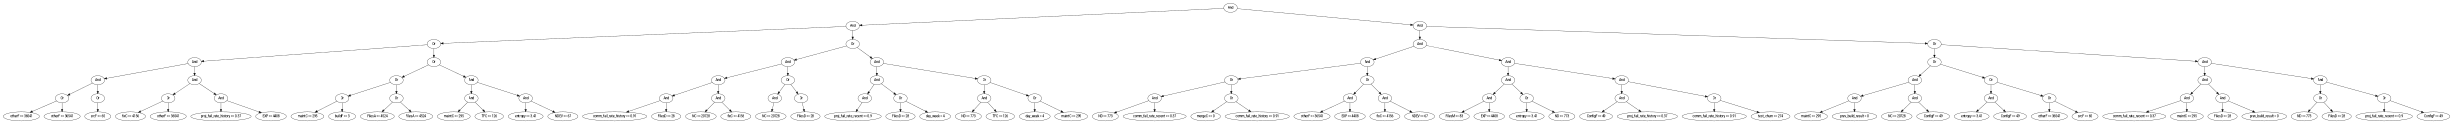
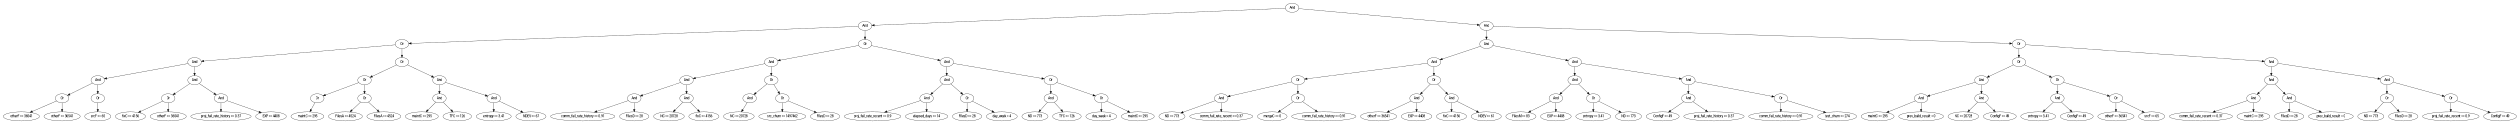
node "buildF <= 3": removed
node "src_churn <= 1497462": added
node "elapsed_days <= 14": added
